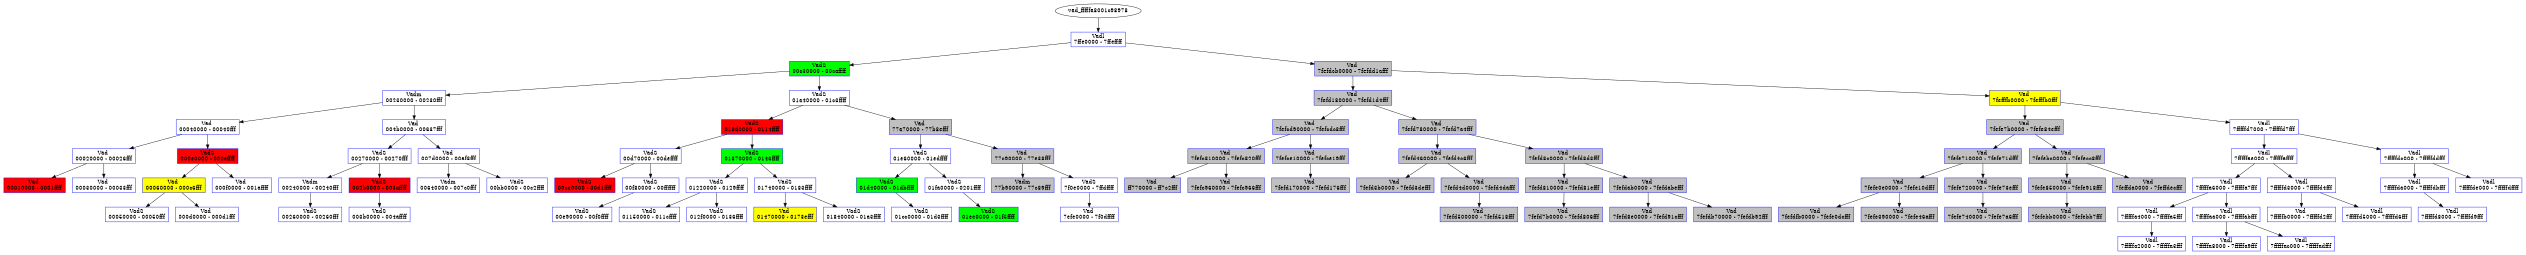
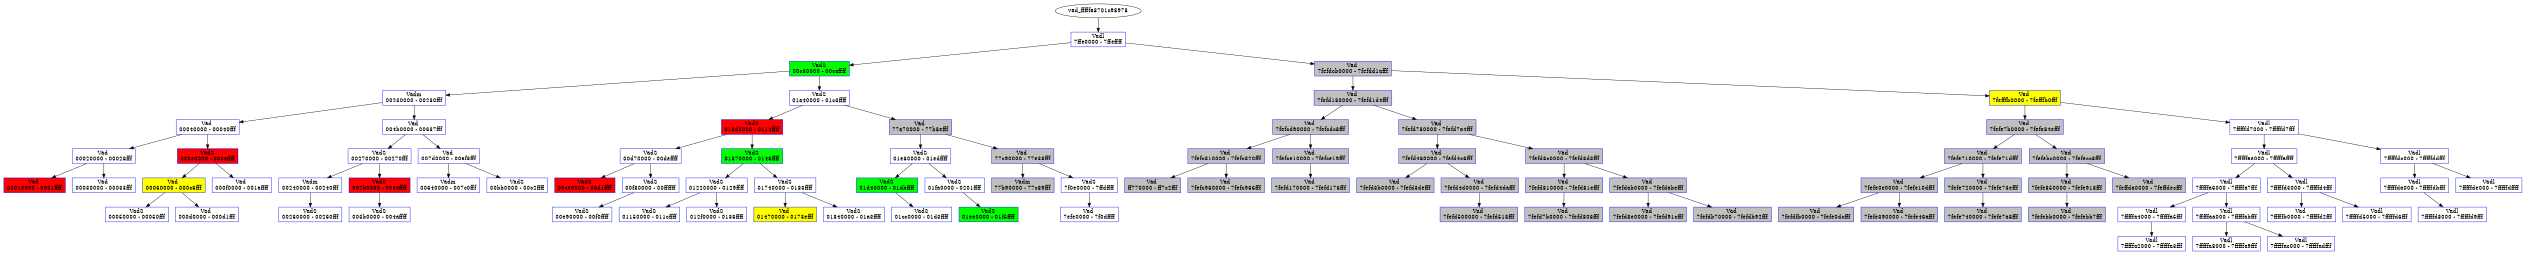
node "vad_fffffa8001c98978": label "vad_fffffa8001c98978" -> "vad_fffffa8701c98978"
